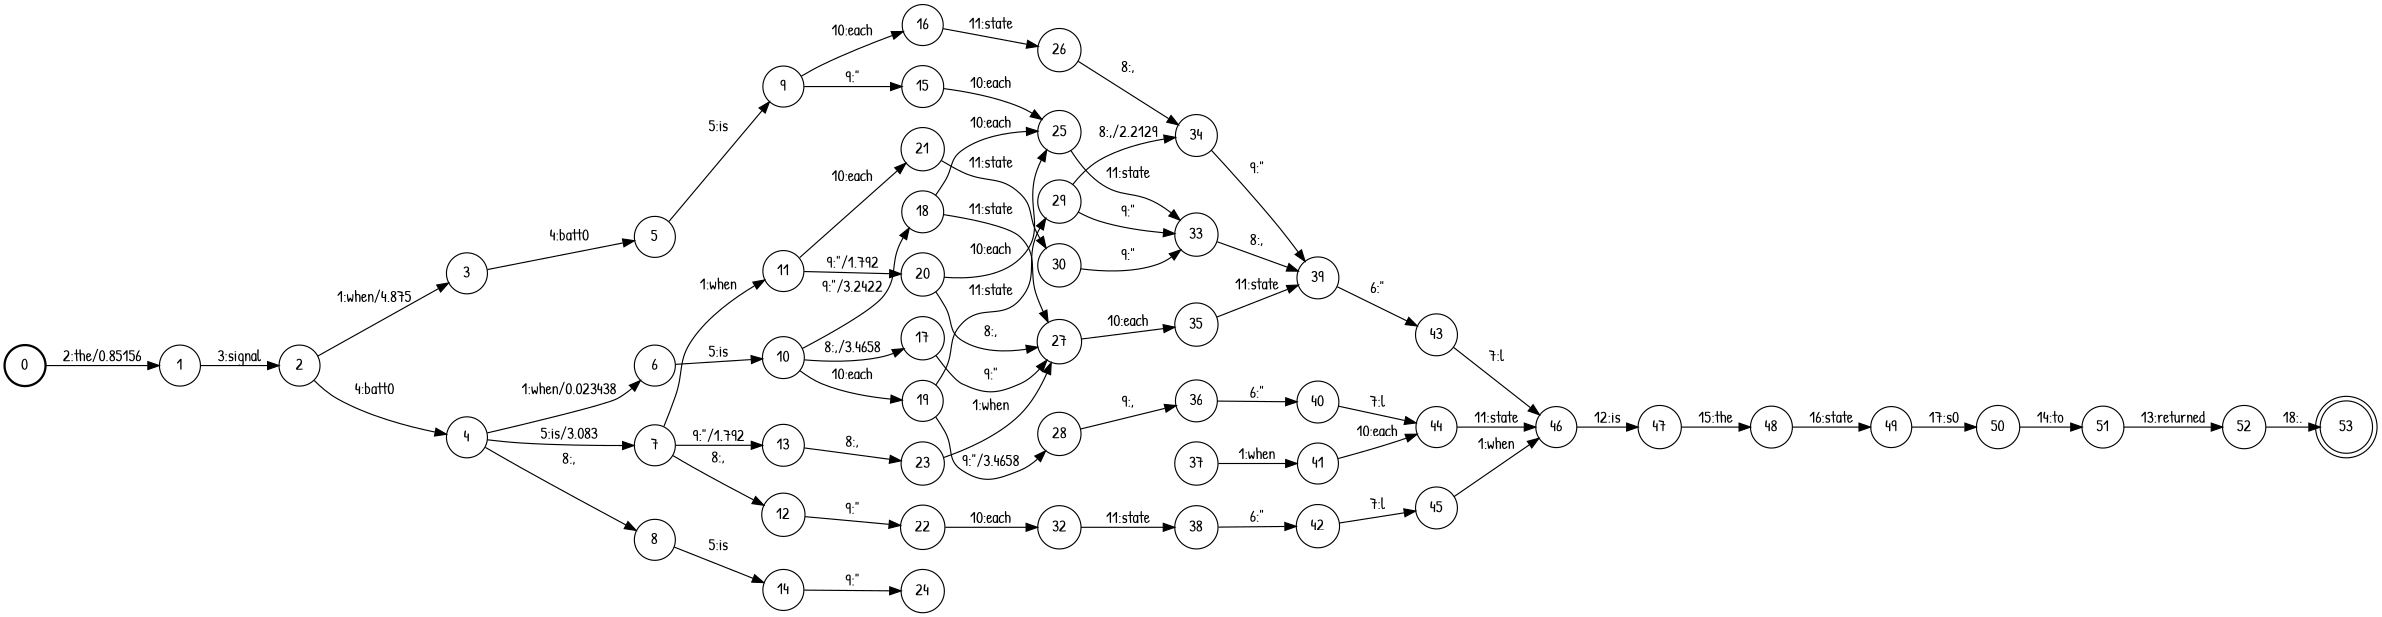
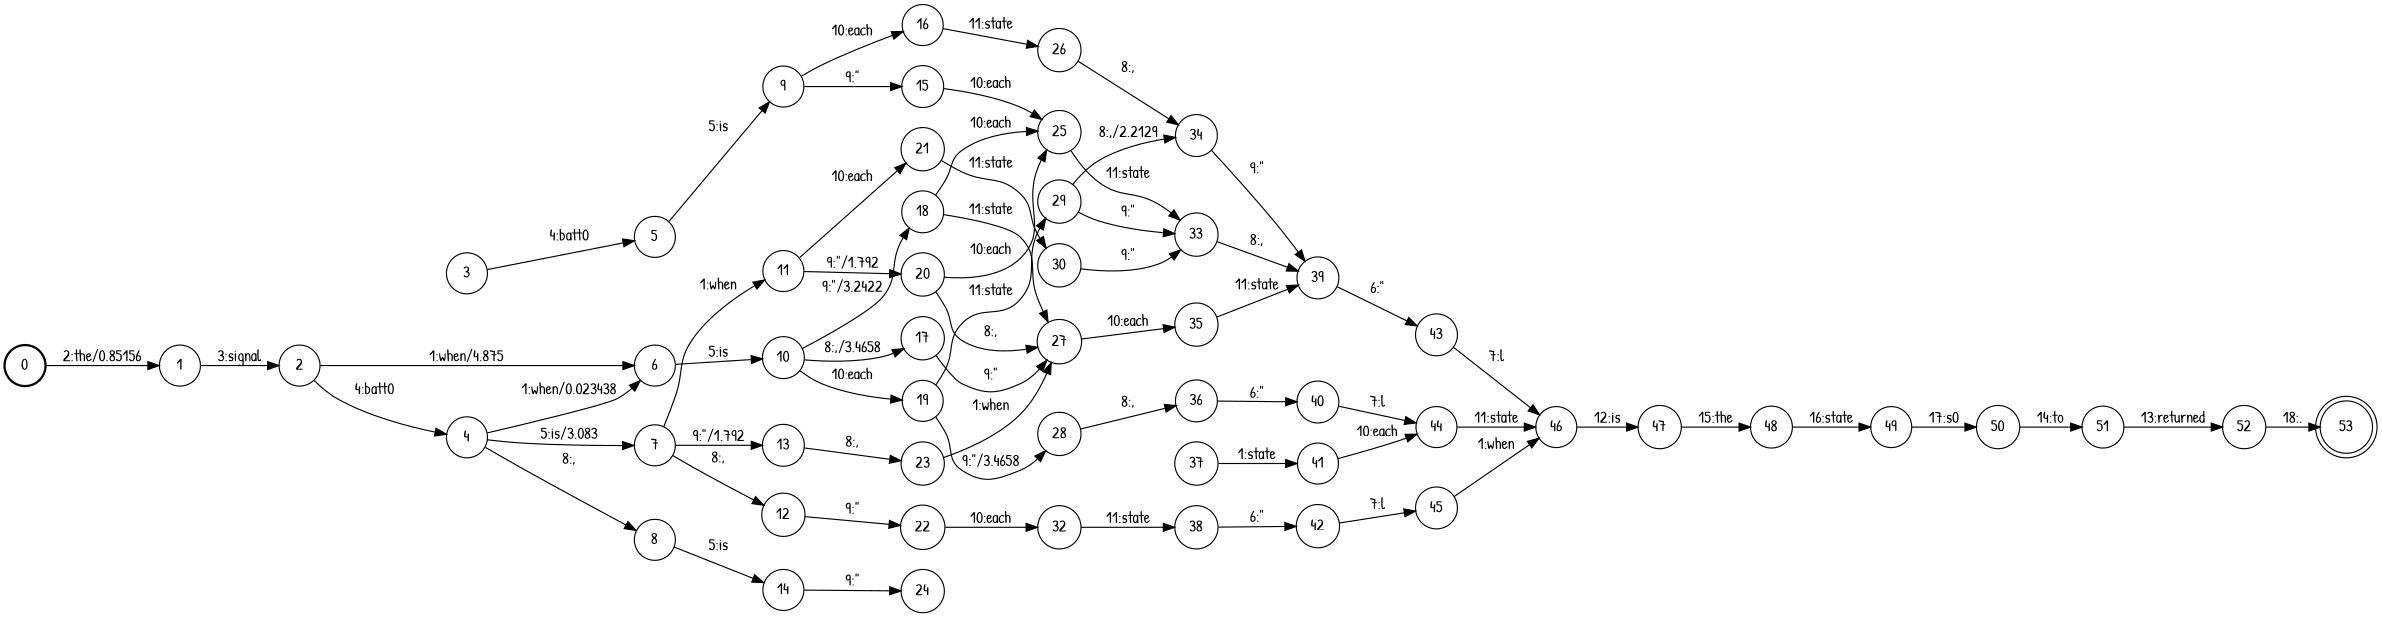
edge "2" -> "3": now "2" -> "6"
edge "28" -> "36": label "9:," -> "8:,"
edge "37" -> "41": label "1:when" -> "1:state"
